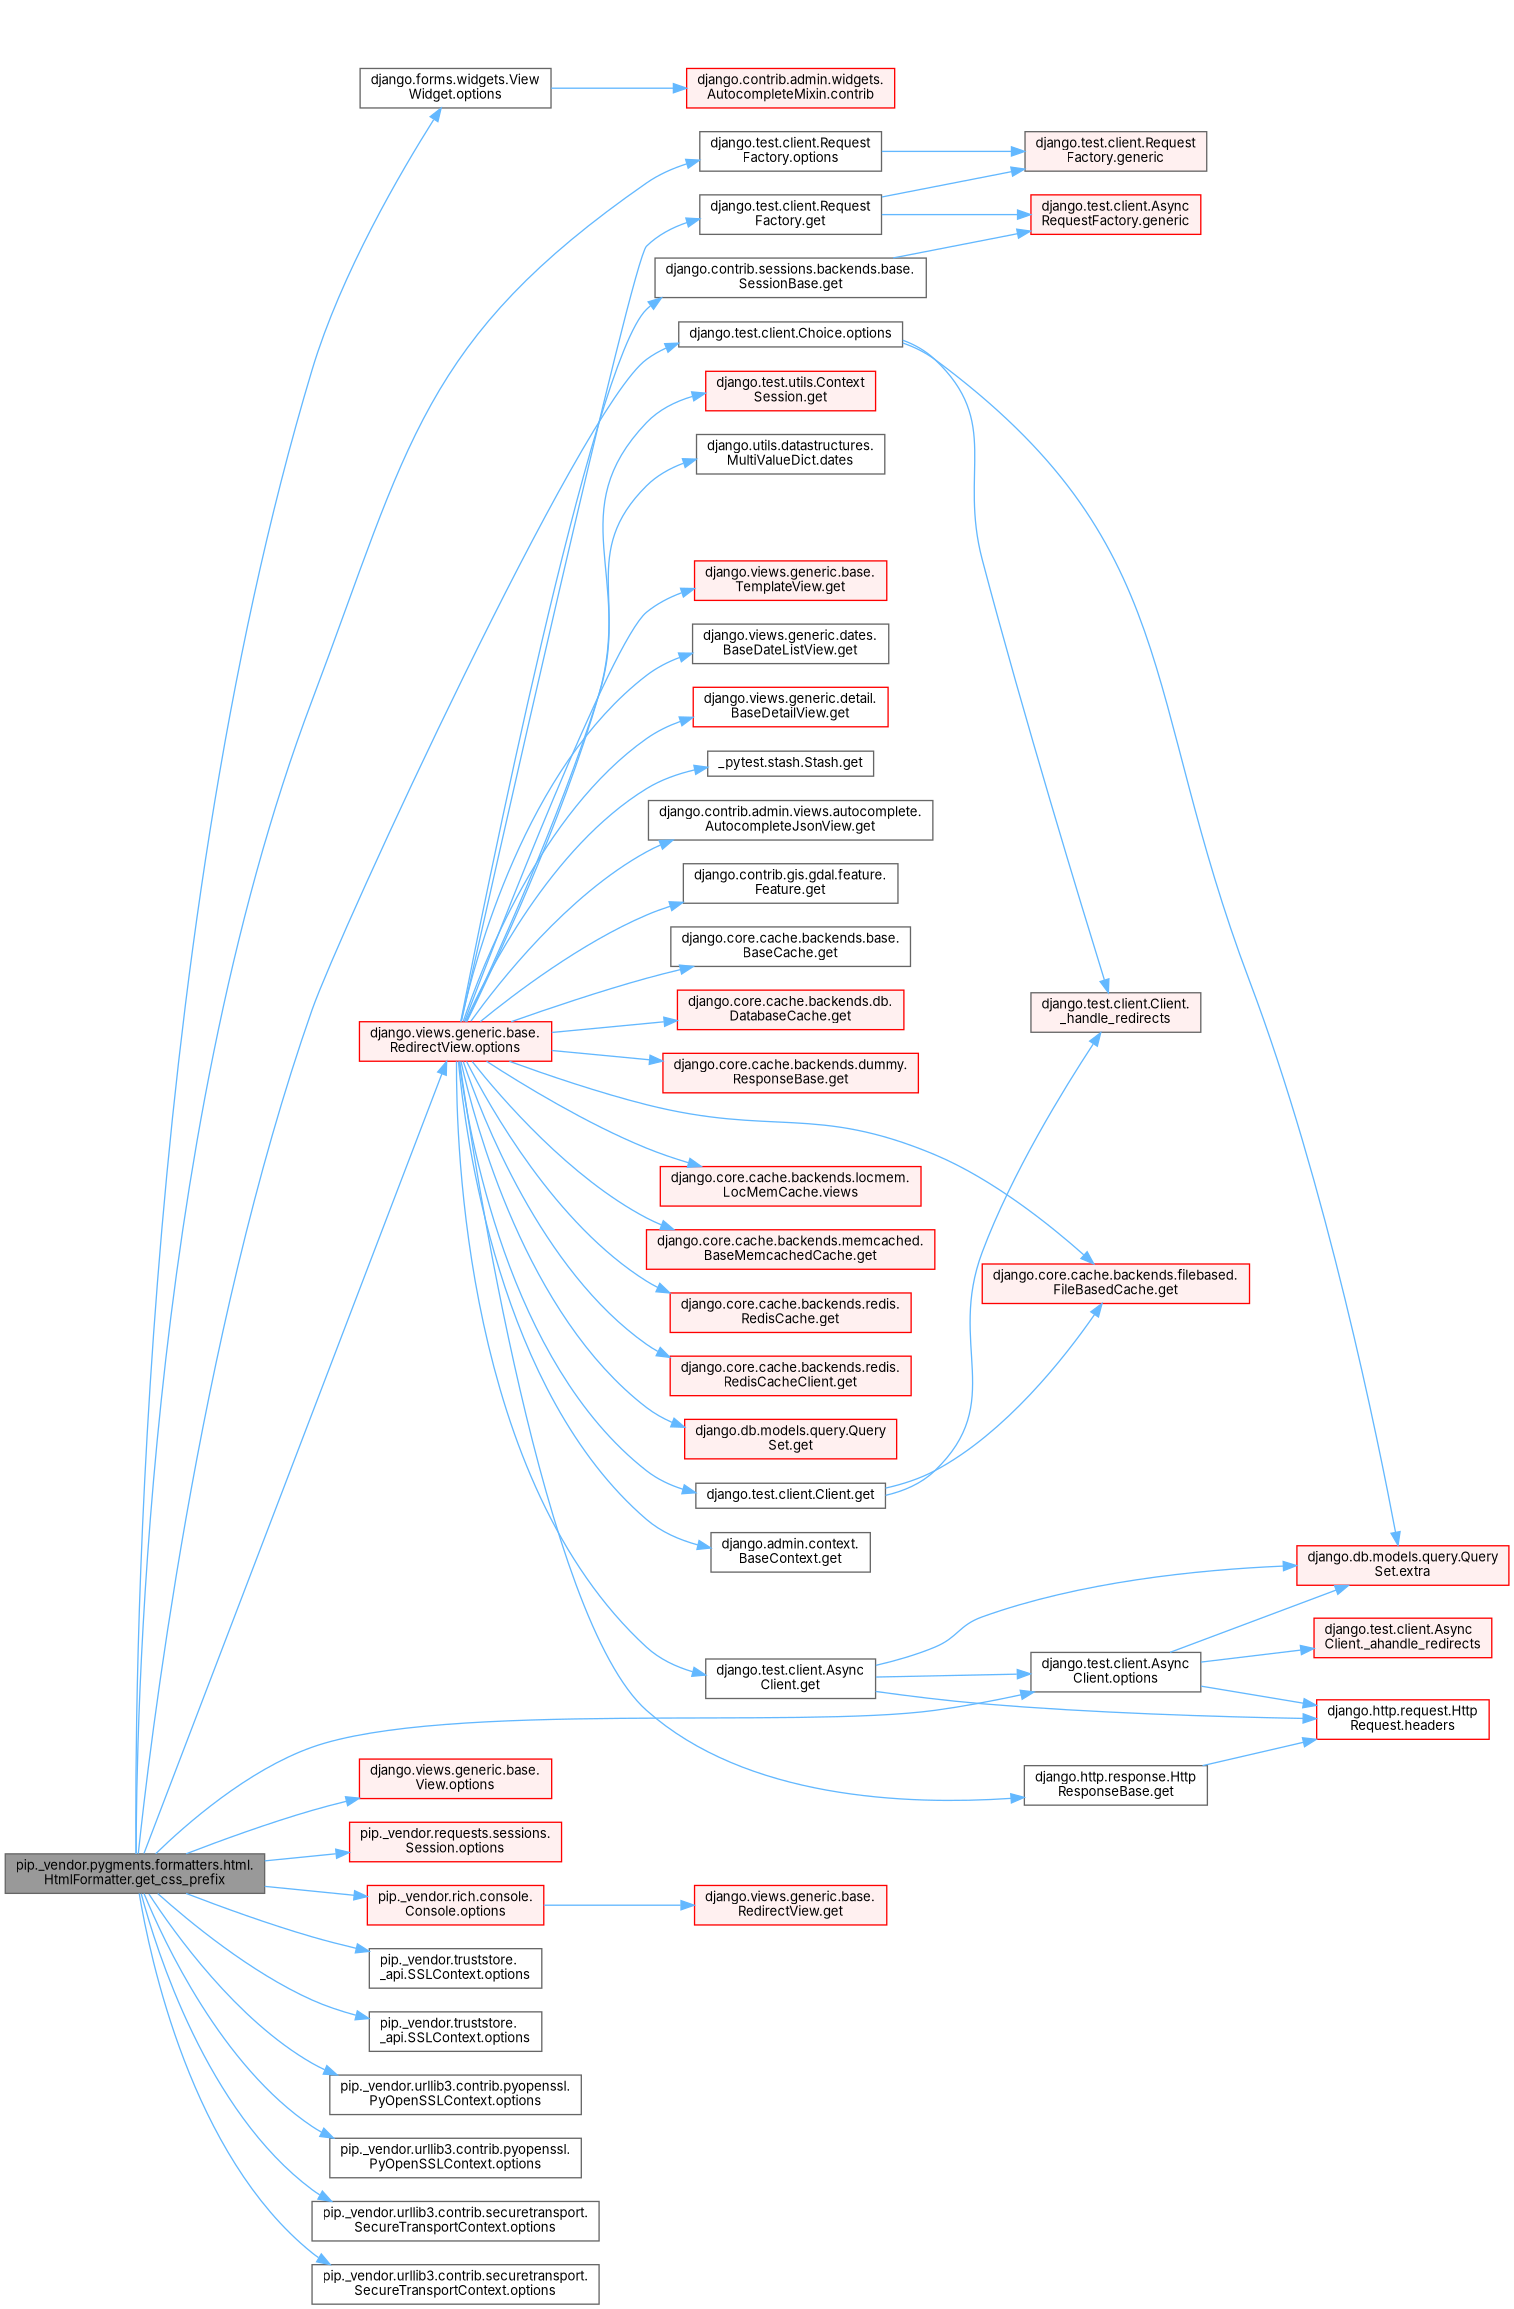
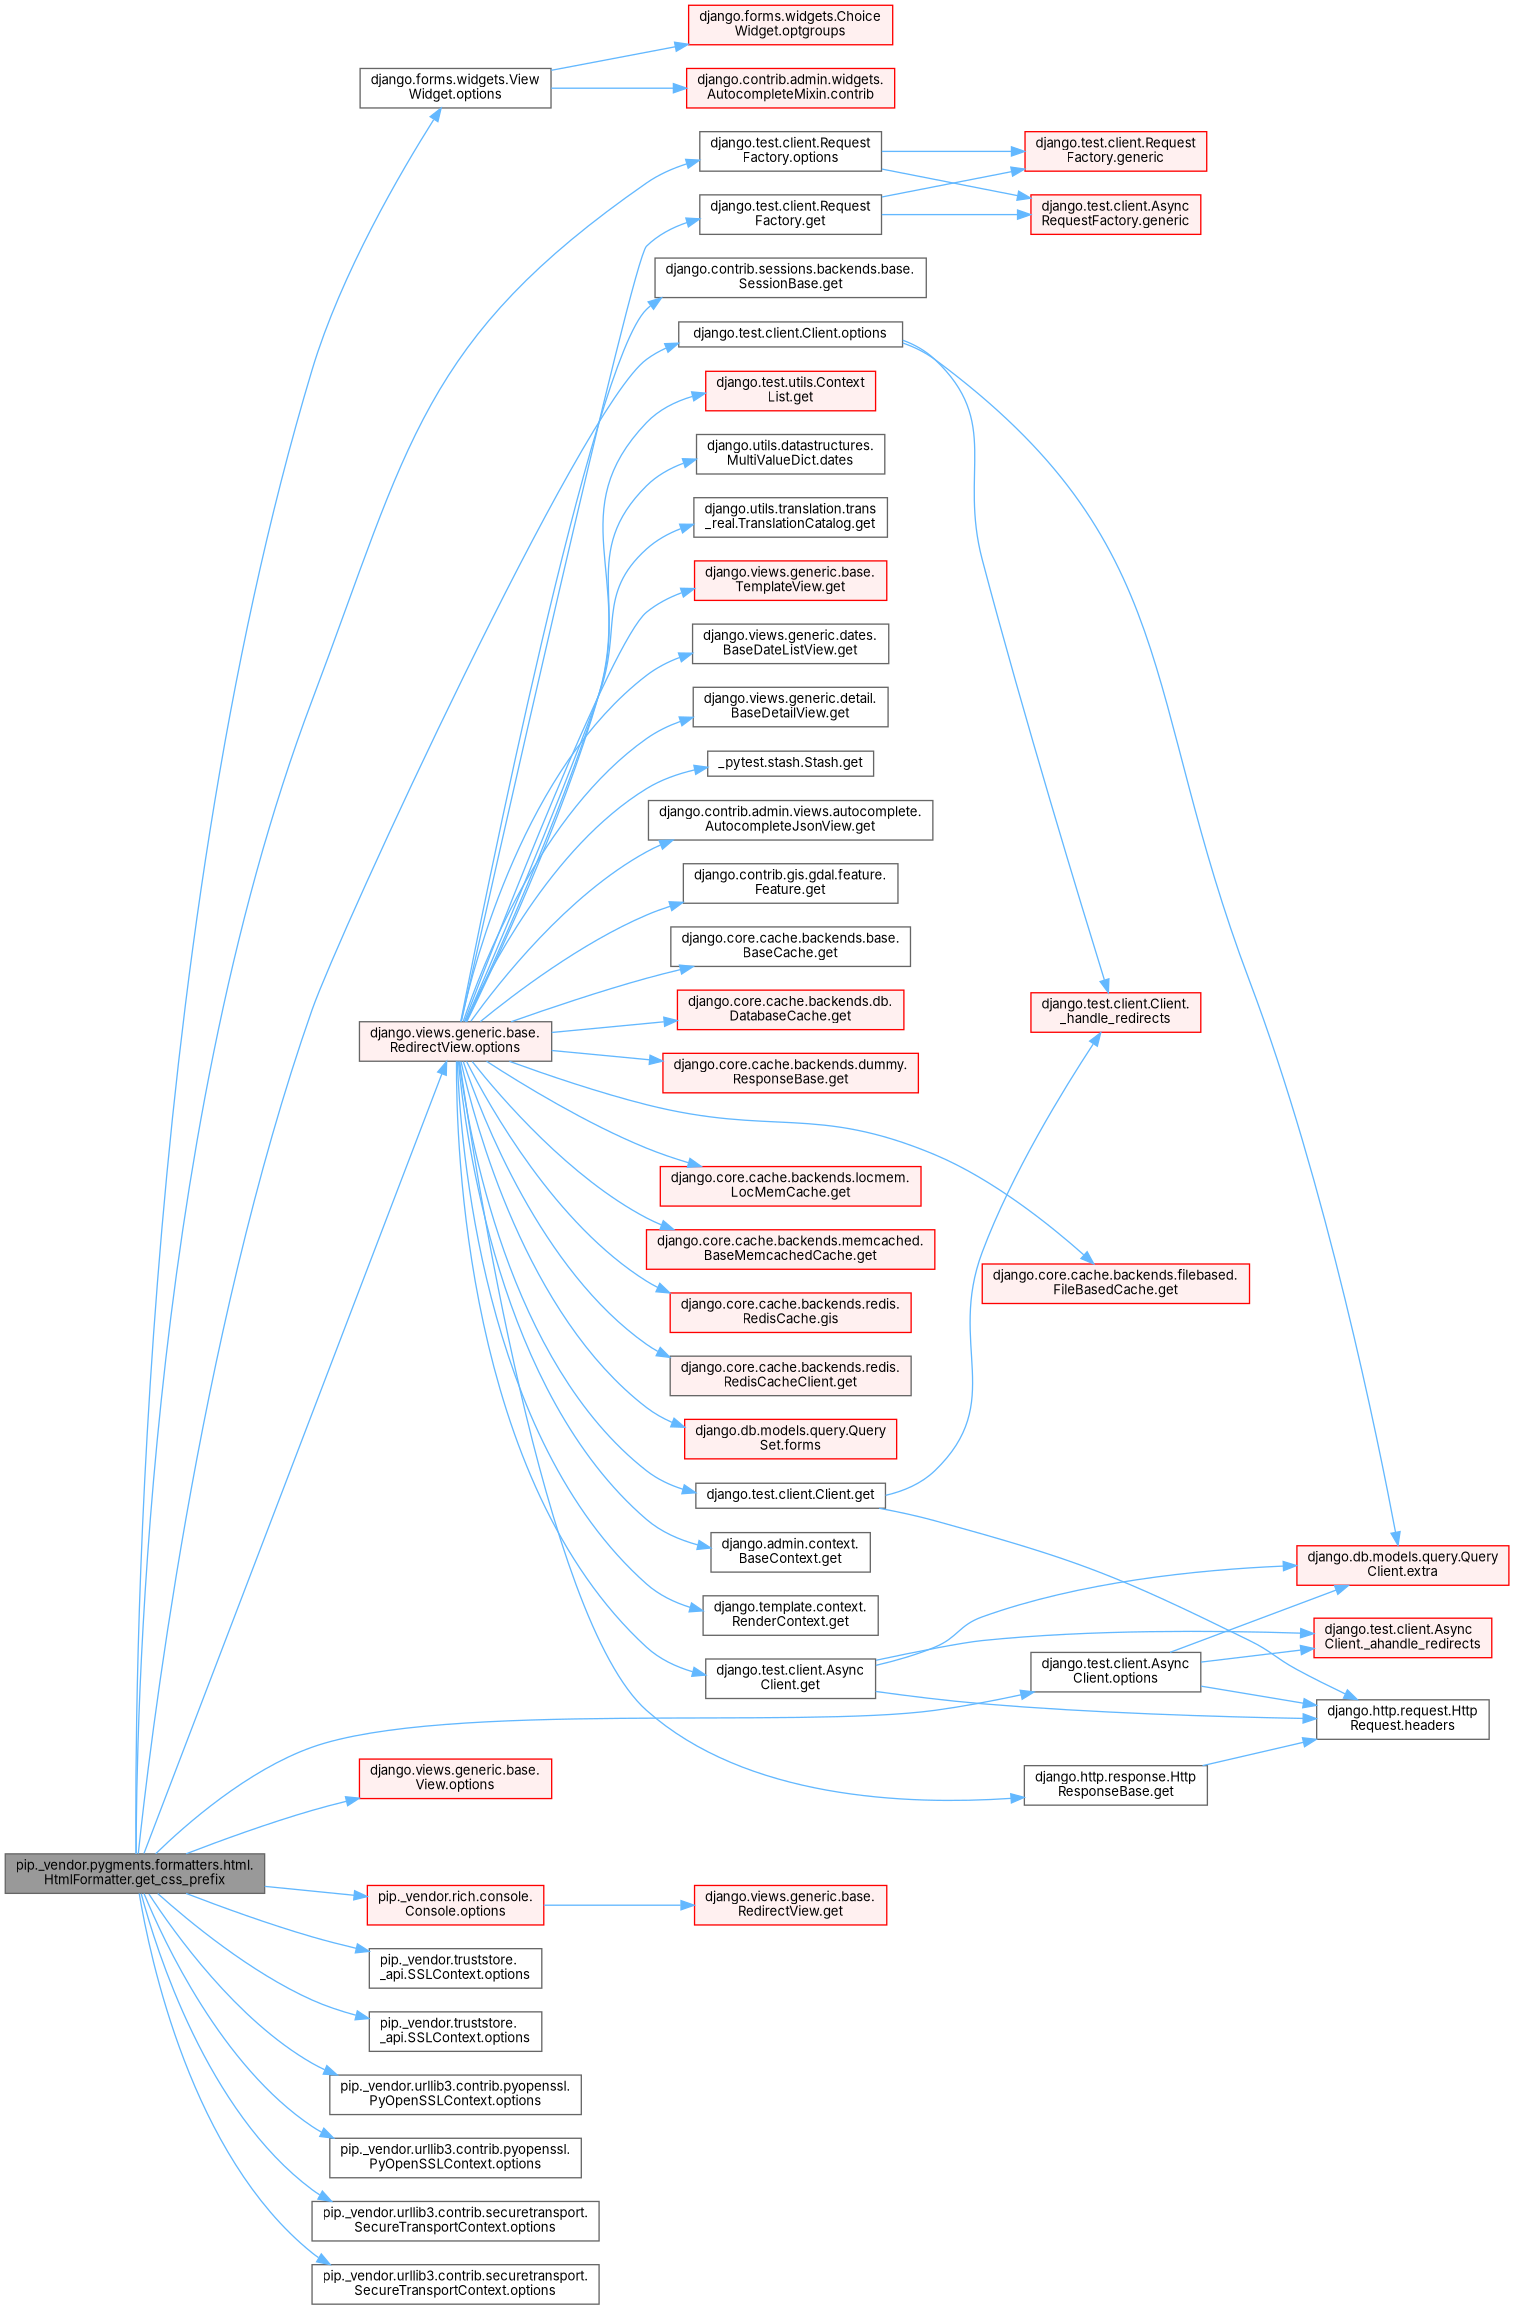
node "django.forms.widgets.Choice Widget.optgroups": added
node "django.test.client.Request Factory.generic": color grey40 -> red
edge "django.contrib.sessions.backends.base. SessionBase.get" -> "django.test.client.Async RequestFactory.generic": now "django.test.client.Request Factory.options" -> "django.test.client.Async RequestFactory.generic"
node "django.test.client.Choice.options": label "django.test.client.Choice.options" -> "django.test.client.Client.options"
node "django.test.utils.Context Session.get": label "django.test.utils.Context Session.get" -> "django.test.utils.Context List.get"
node "django.utils.translation.trans _real.TranslationCatalog.get": added
node "django.views.generic.detail. BaseDetailView.get": color red -> grey40
node "django.test.client.Client. _handle_redirects": color grey40 -> red
node "django.views.generic.base. RedirectView.options": color red -> grey40
node "django.core.cache.backends.locmem. LocMemCache.views": label "django.core.cache.backends.locmem. LocMemCache.views" -> "django.core.cache.backends.locmem. LocMemCache.get"
node "django.core.cache.backends.redis. RedisCache.get": label "django.core.cache.backends.redis. RedisCache.get" -> "django.core.cache.backends.redis. RedisCache.gis"
node "django.core.cache.backends.redis. RedisCacheClient.get": color red -> grey40
edge "django.test.client.Client.get" -> "django.core.cache.backends.filebased. FileBasedCache.get": now "django.test.client.Client.get" -> "django.http.request.Http Request.headers"
node "django.db.models.query.Query Set.get": label "django.db.models.query.Query Set.get" -> "django.db.models.query.Query Set.forms"
node "django.db.models.query.Query Set.extra": label "django.db.models.query.Query Set.extra" -> "django.db.models.query.Query Client.extra"
node "django.template.context. RenderContext.get": added
edge "django.test.client.Async Client.get" -> "django.test.client.Async Client.options": now "django.test.client.Async Client.get" -> "django.test.client.Async Client._ahandle_redirects"
node "django.http.request.Http Request.headers": color red -> grey40
node "pip._vendor.requests.sessions. Session.options": removed
